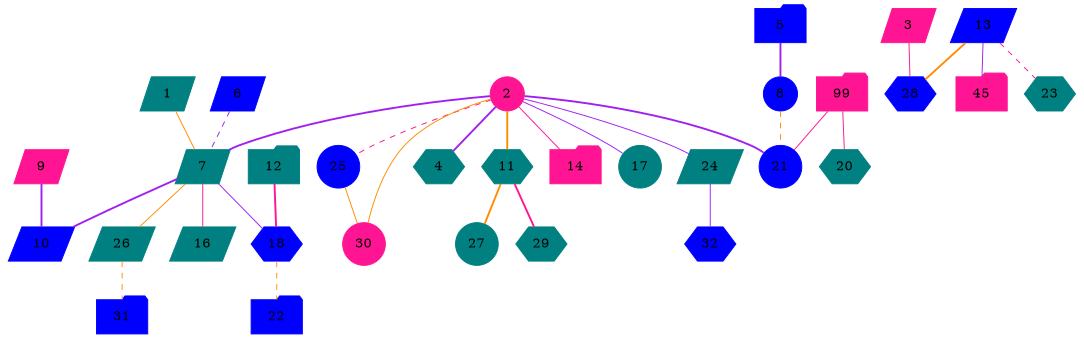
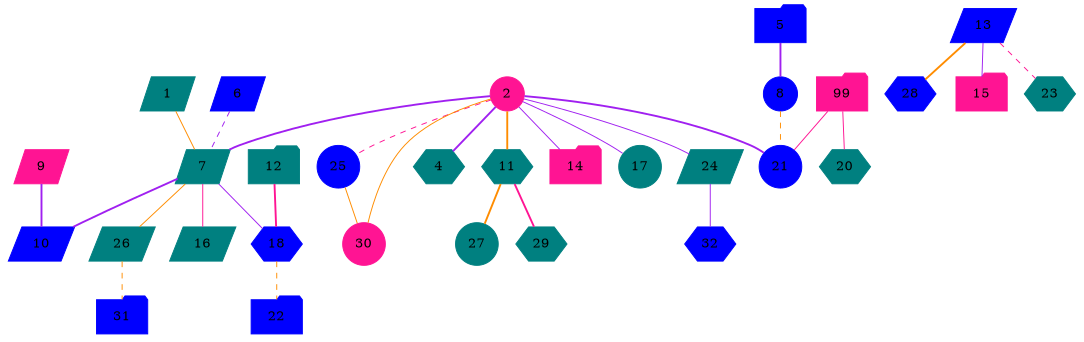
node "3": removed
node "45": label "45" -> "15"
edge "2" -- "14": color deeppink -> purple
